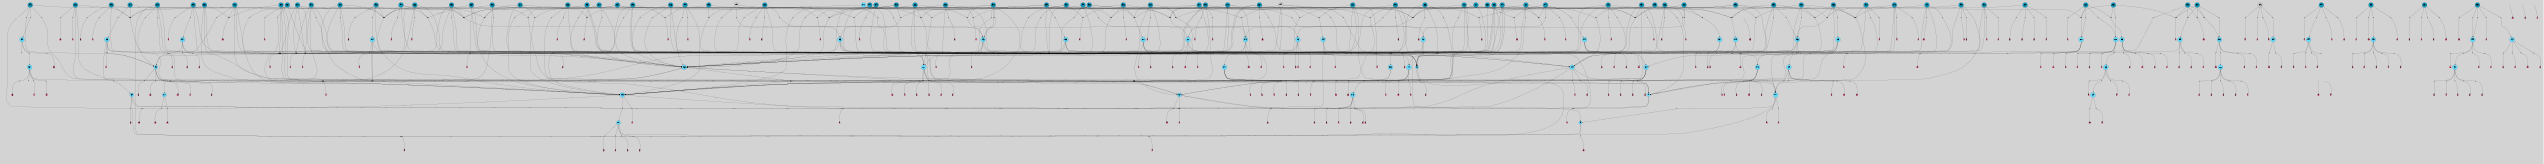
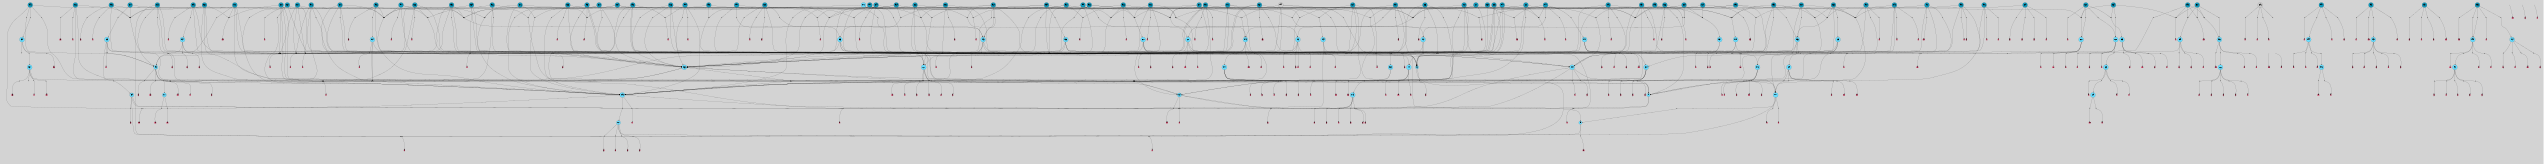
node "T910": fillcolor #cccccc -> #1199bb
node "T847": added
node "T892": removed
node "T946": added
